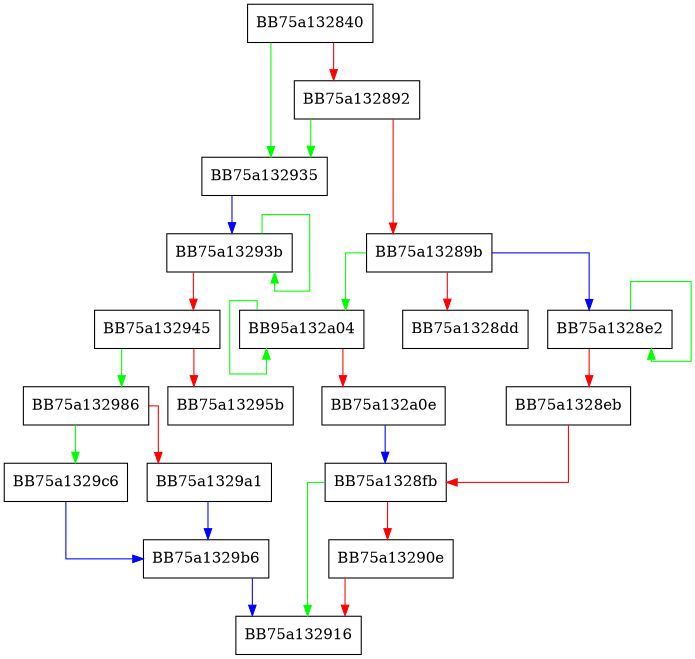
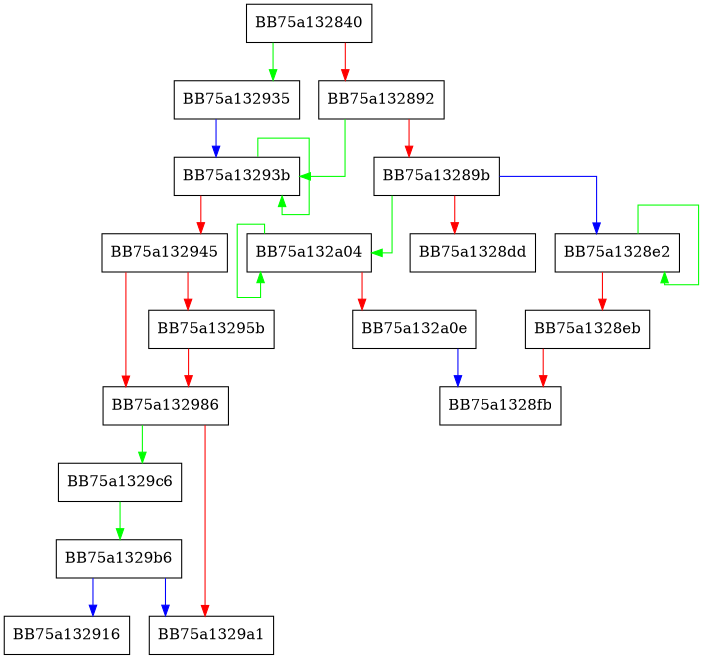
edge "BB75a132892" -> "BB75a132935": now "BB75a132892" -> "BB75a13293b"
node "BB95a132a04": label "BB95a132a04" -> "BB75a132a04"
edge "BB75a132945" -> "BB75a132986": color green -> red
edge "BB75a13295b" -> "BB75a132986": added
edge "BB75a1329a1" -> "BB75a1329b6": reversed
edge "BB75a1328fb" -> "BB75a132916": removed
edge "BB75a1329c6" -> "BB75a1329b6": color blue -> green
node "BB75a13290e": removed
